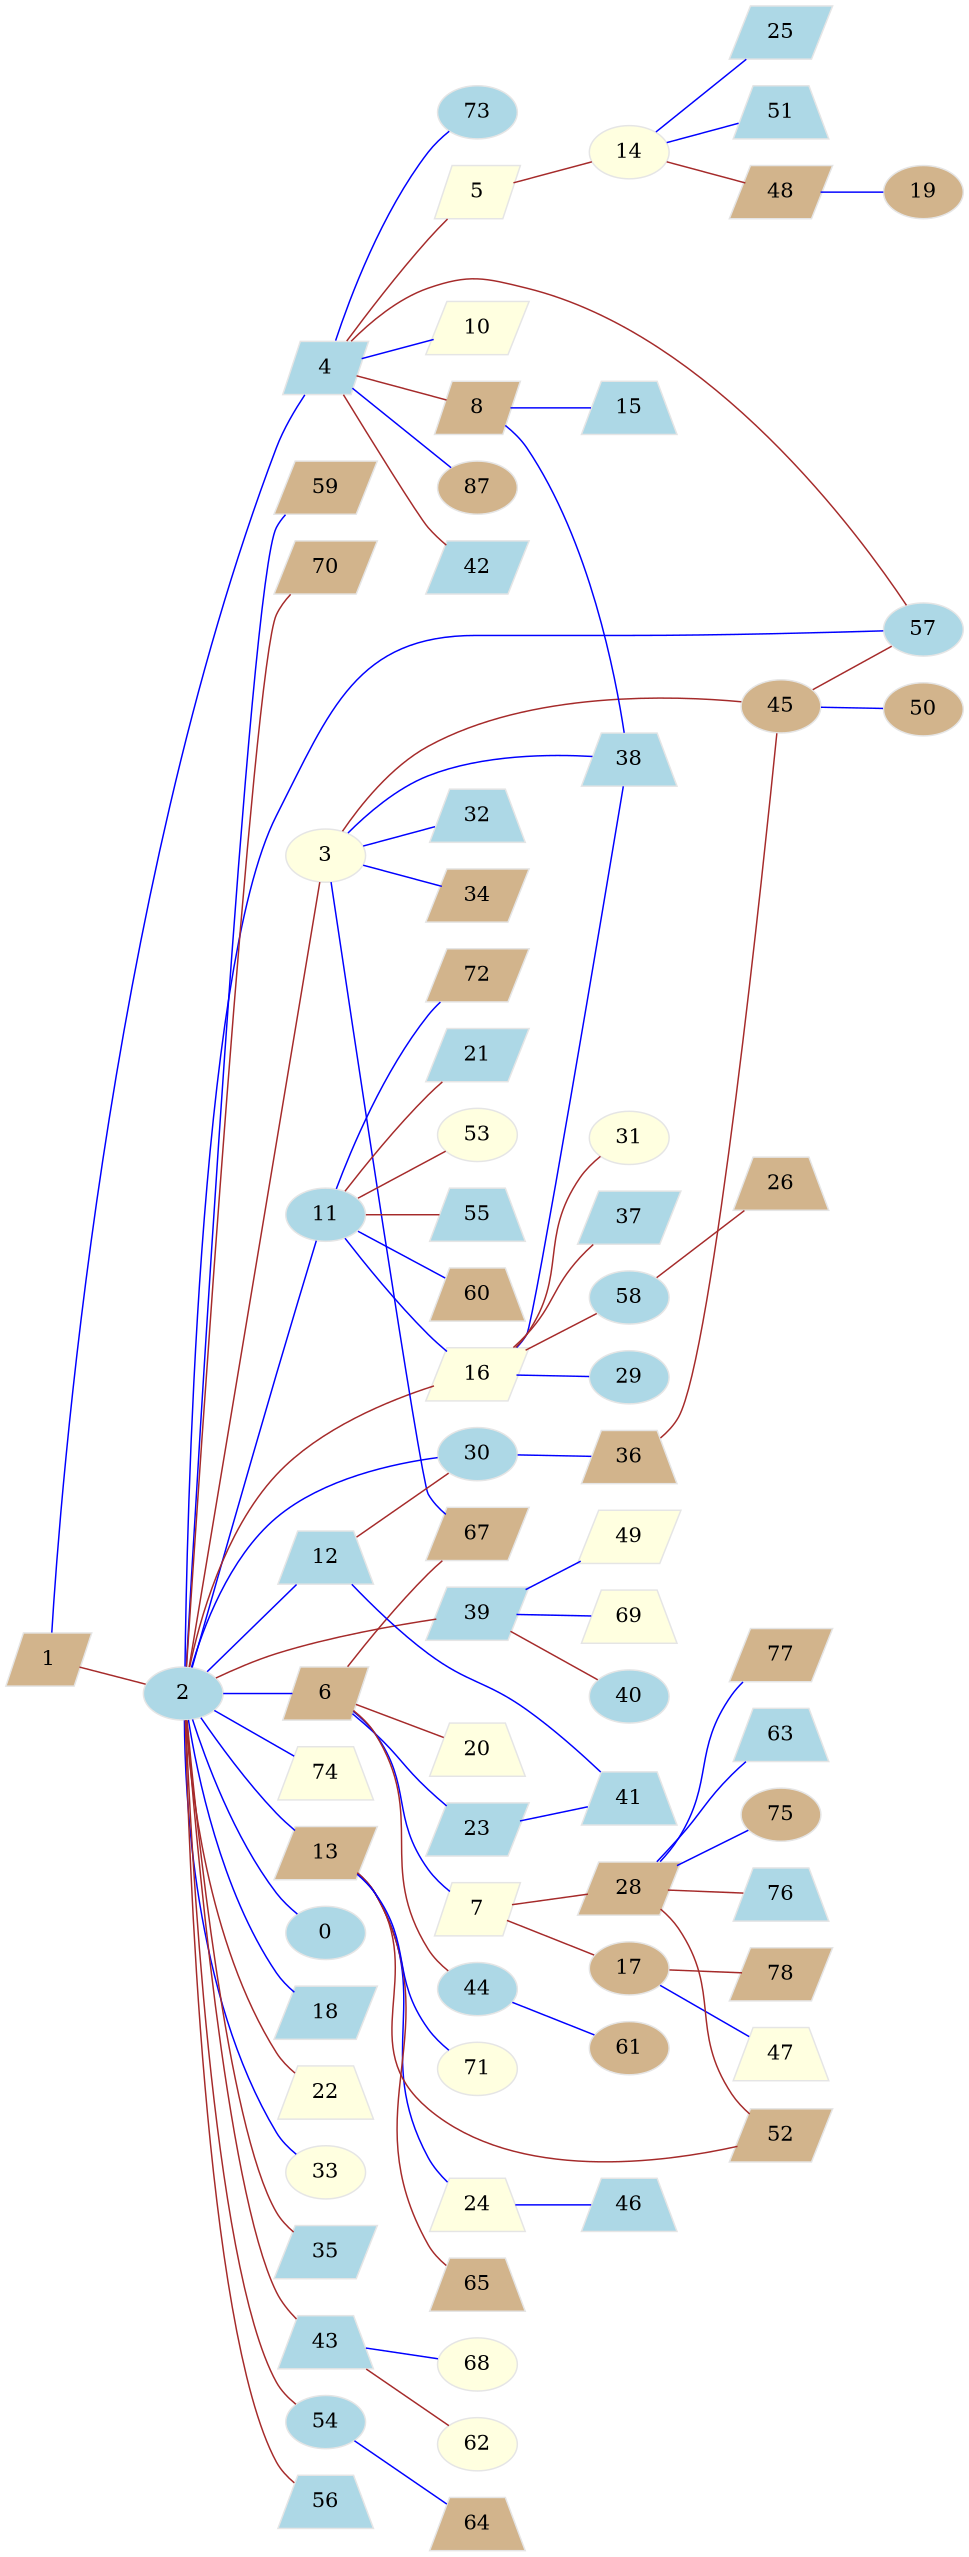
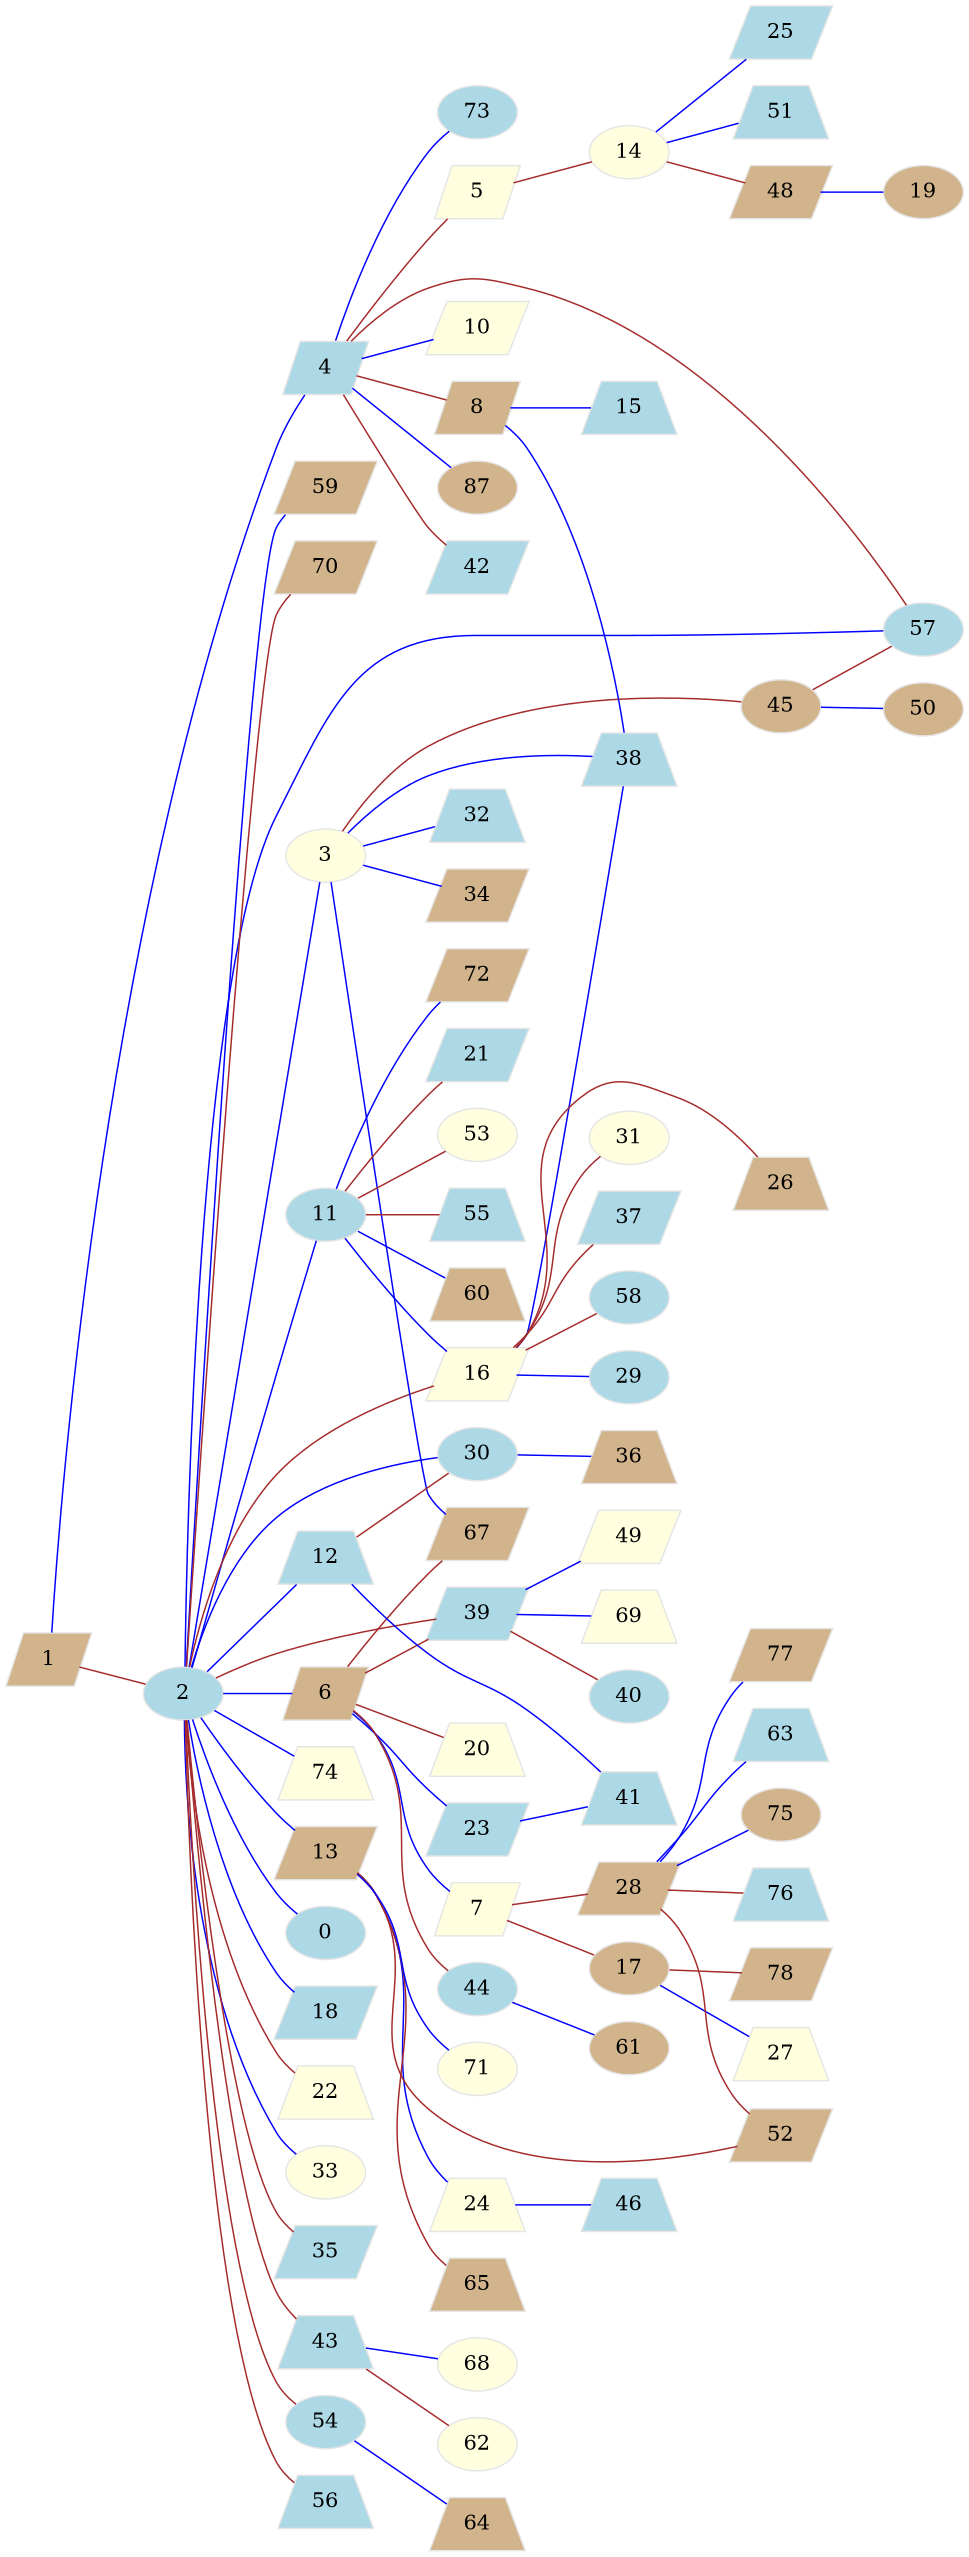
edge "45" -- "36": removed
edge "26" -- "58": now "26" -- "16"
edge "3" -- "2": color brown -> blue
edge "39" -- "6": added
node "47": label "47" -> "27"
